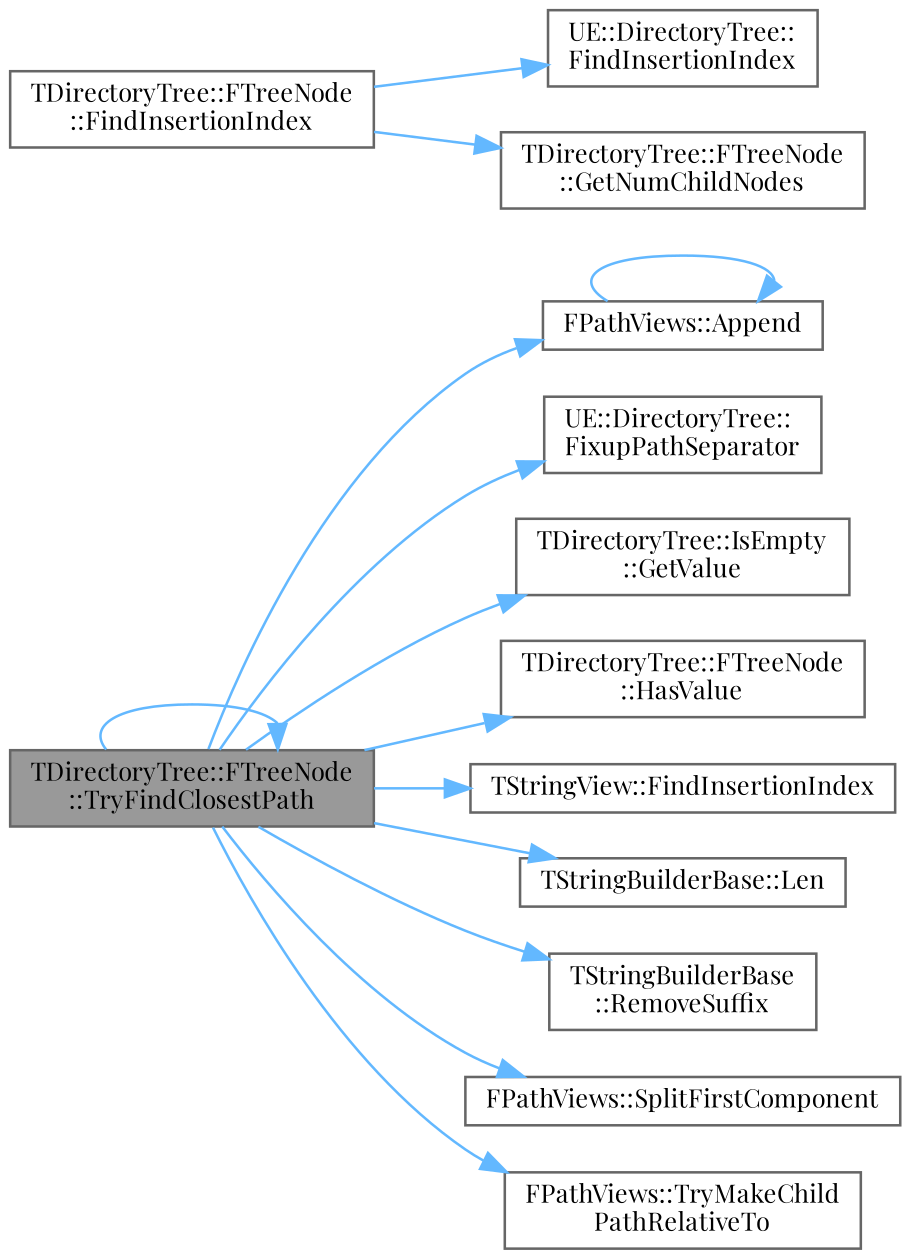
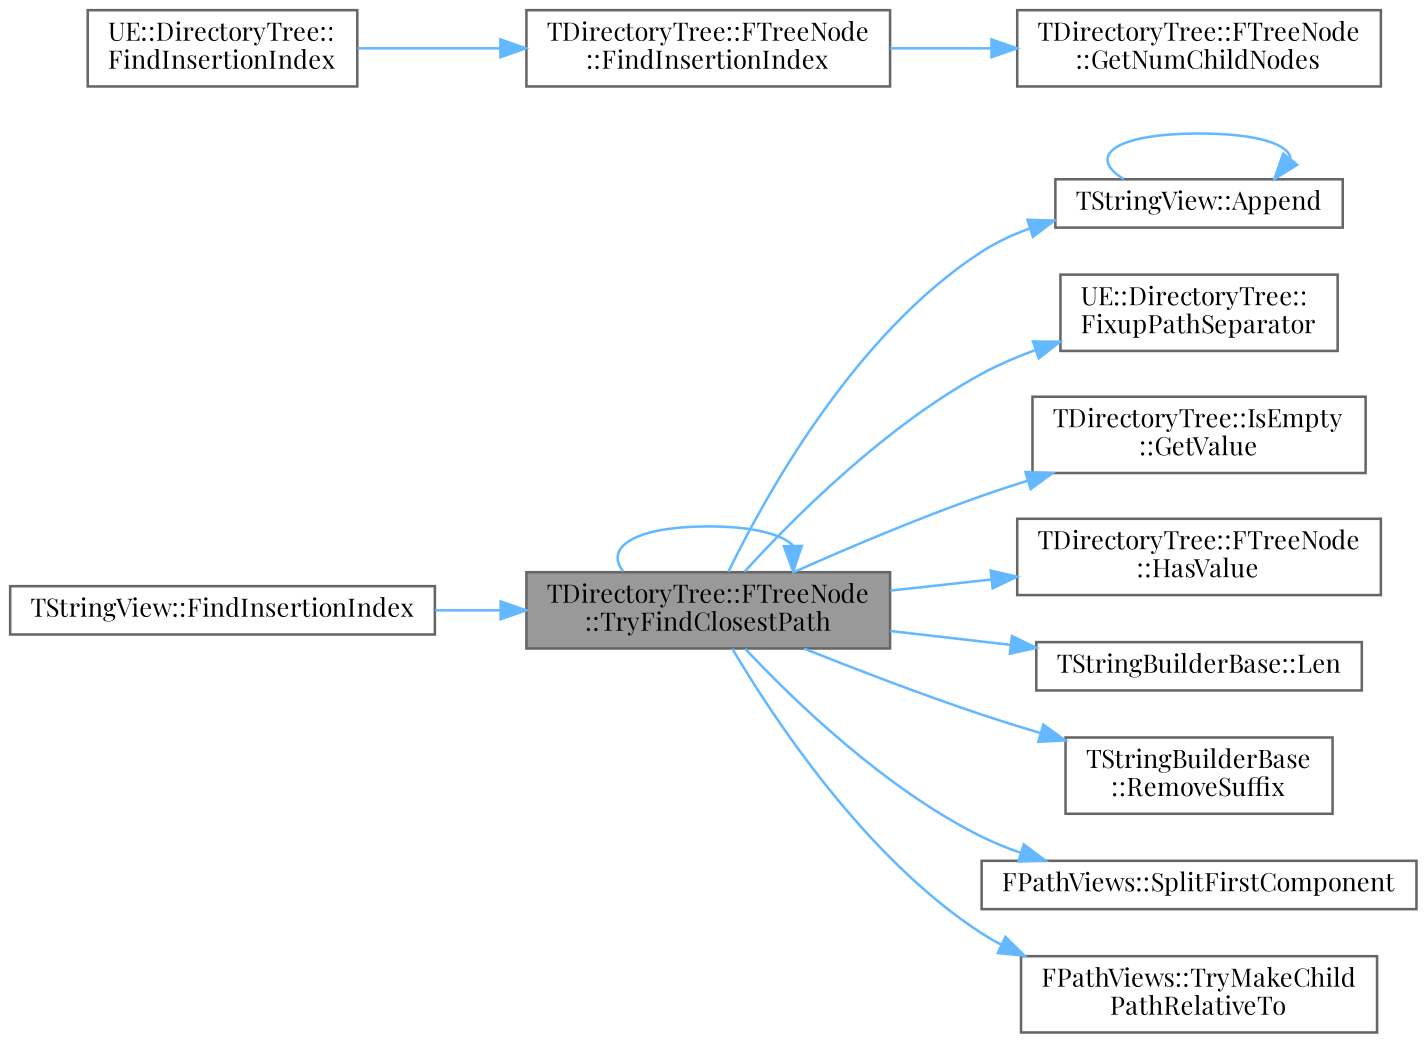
edge "TDirectoryTree::FTreeNode ::FindInsertionIndex" -> "UE::DirectoryTree:: FindInsertionIndex": reversed
node "FPathViews::Append": label "FPathViews::Append" -> "TStringView::Append"
edge "TDirectoryTree::FTreeNode ::TryFindClosestPath" -> "TStringView::FindInsertionIndex": reversed
